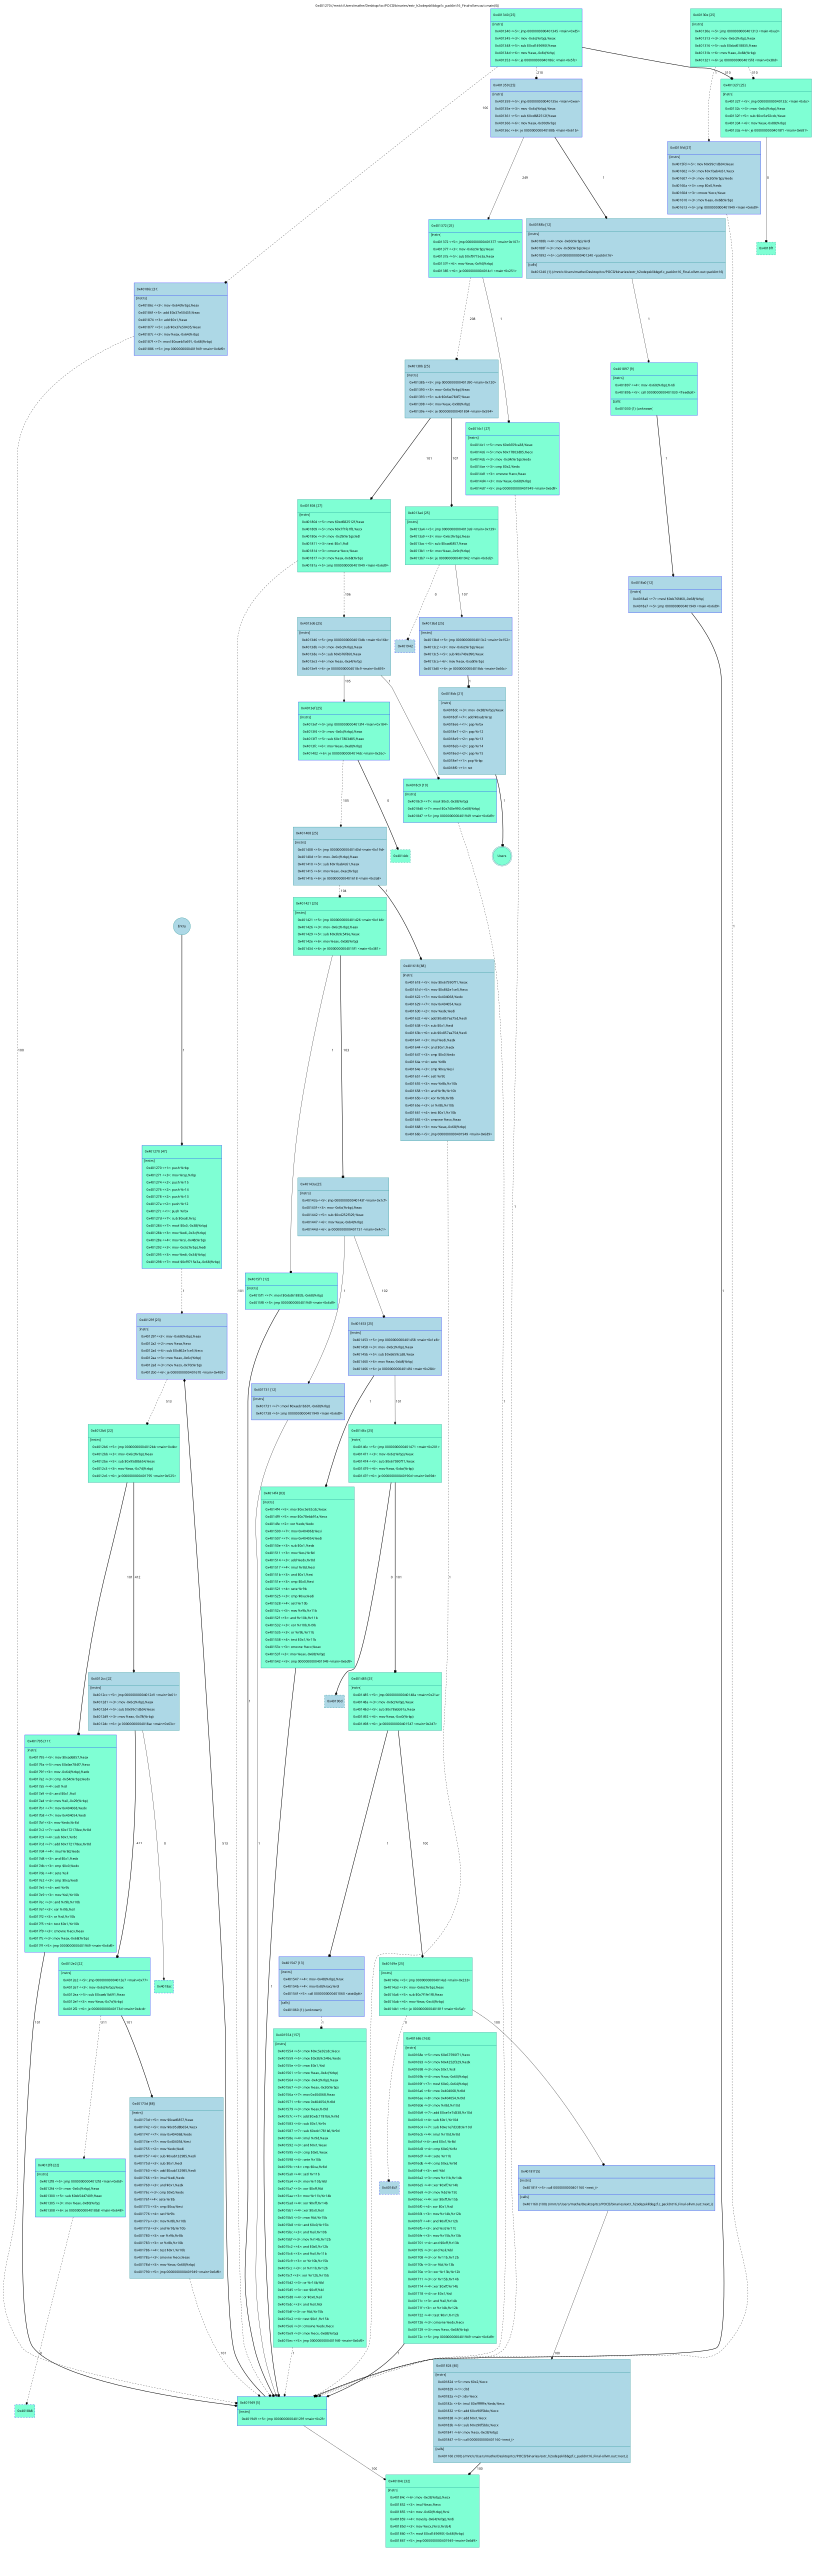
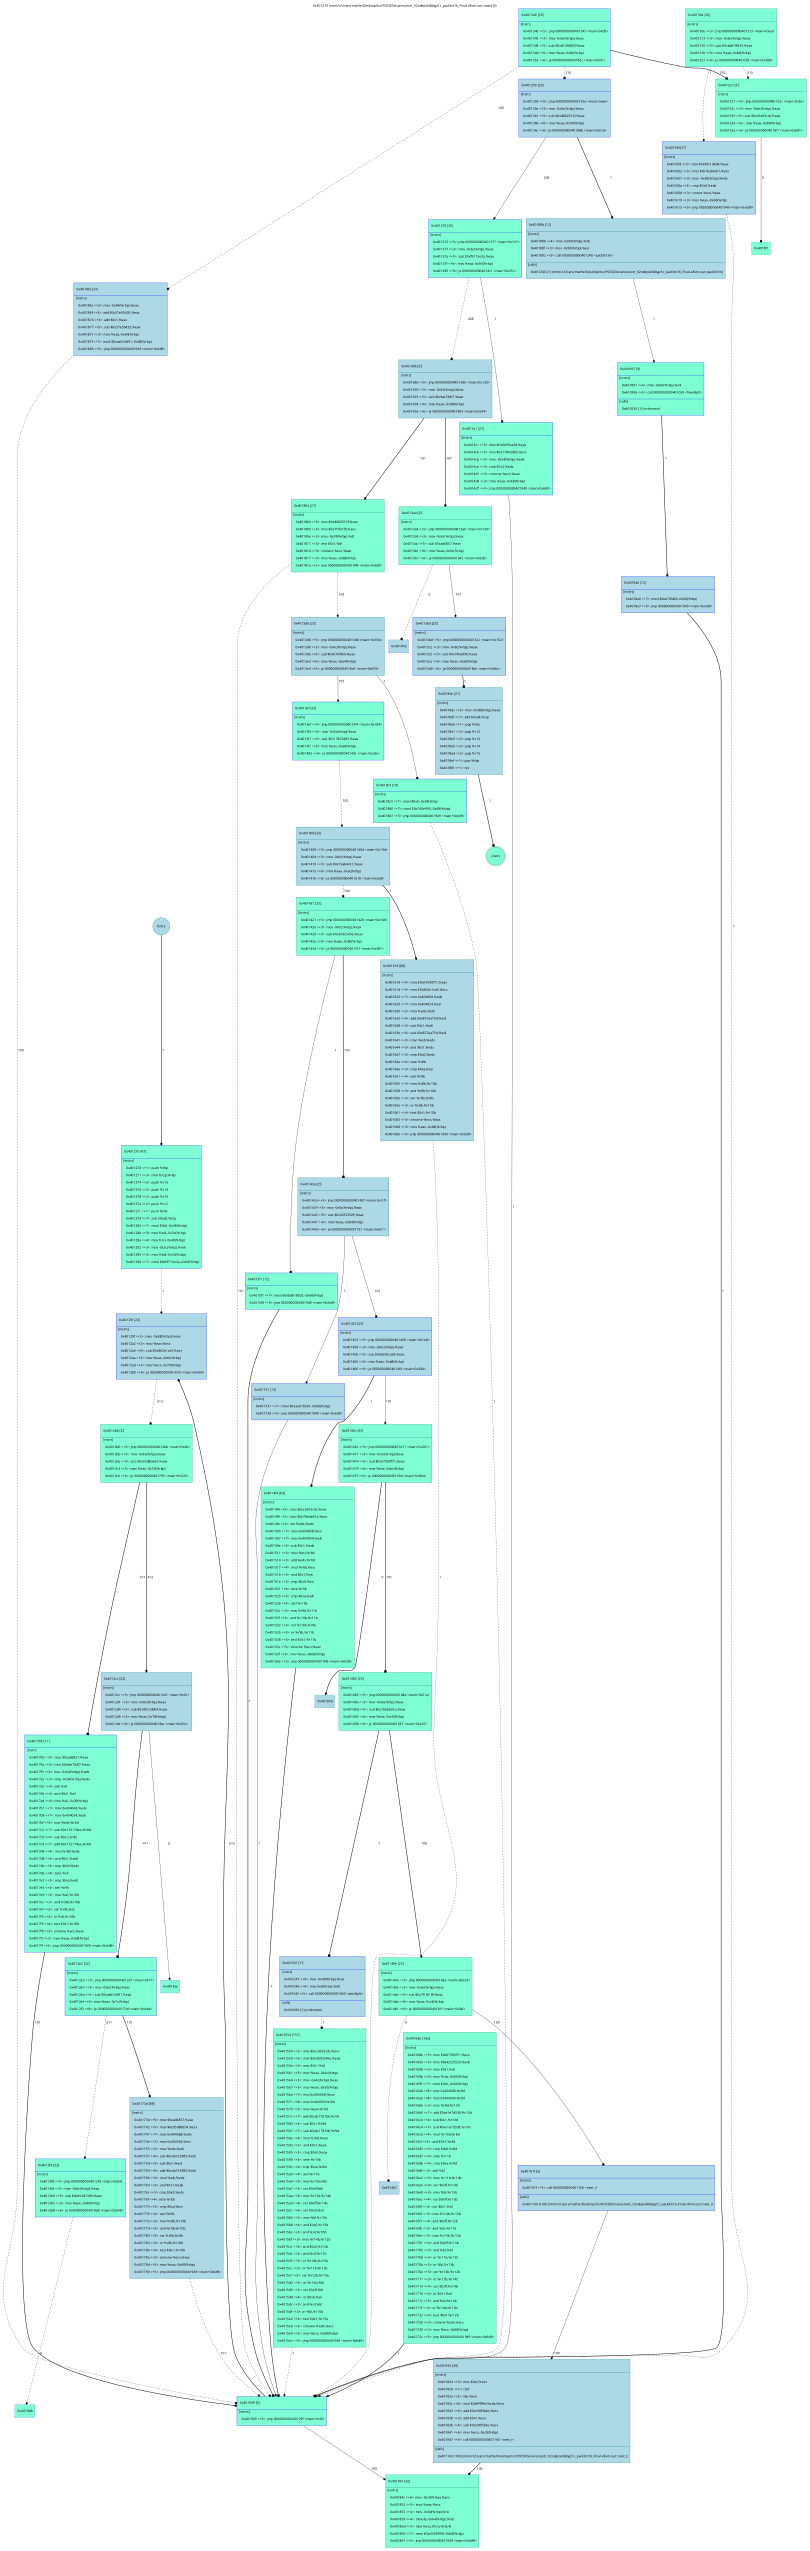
edge "0x40130e [25]" -> "0x401327 [25]": arrowhead box -> diamond
node "0x4014dc": removed
edge "0x4014c1 [27]" -> "0x401949 [5]": style dashed -> solid
